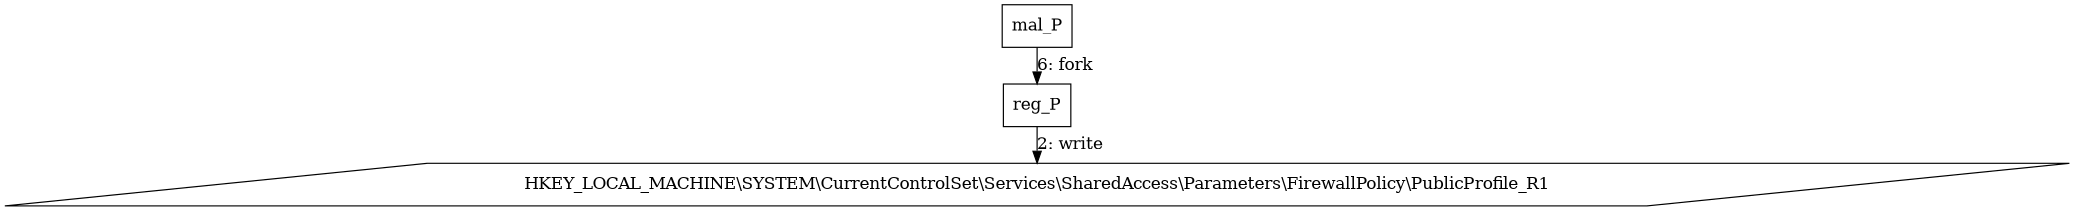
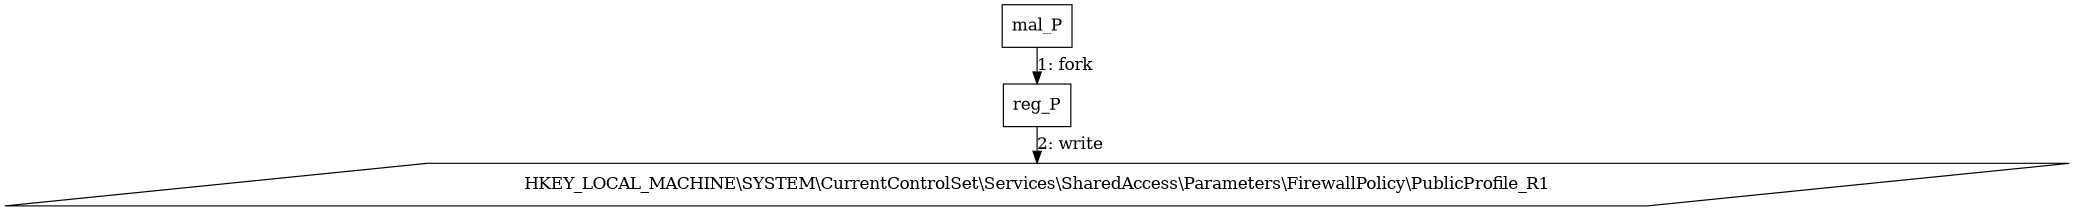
edge "mal_P" -> "reg_P": label "6: fork" -> "1: fork"
